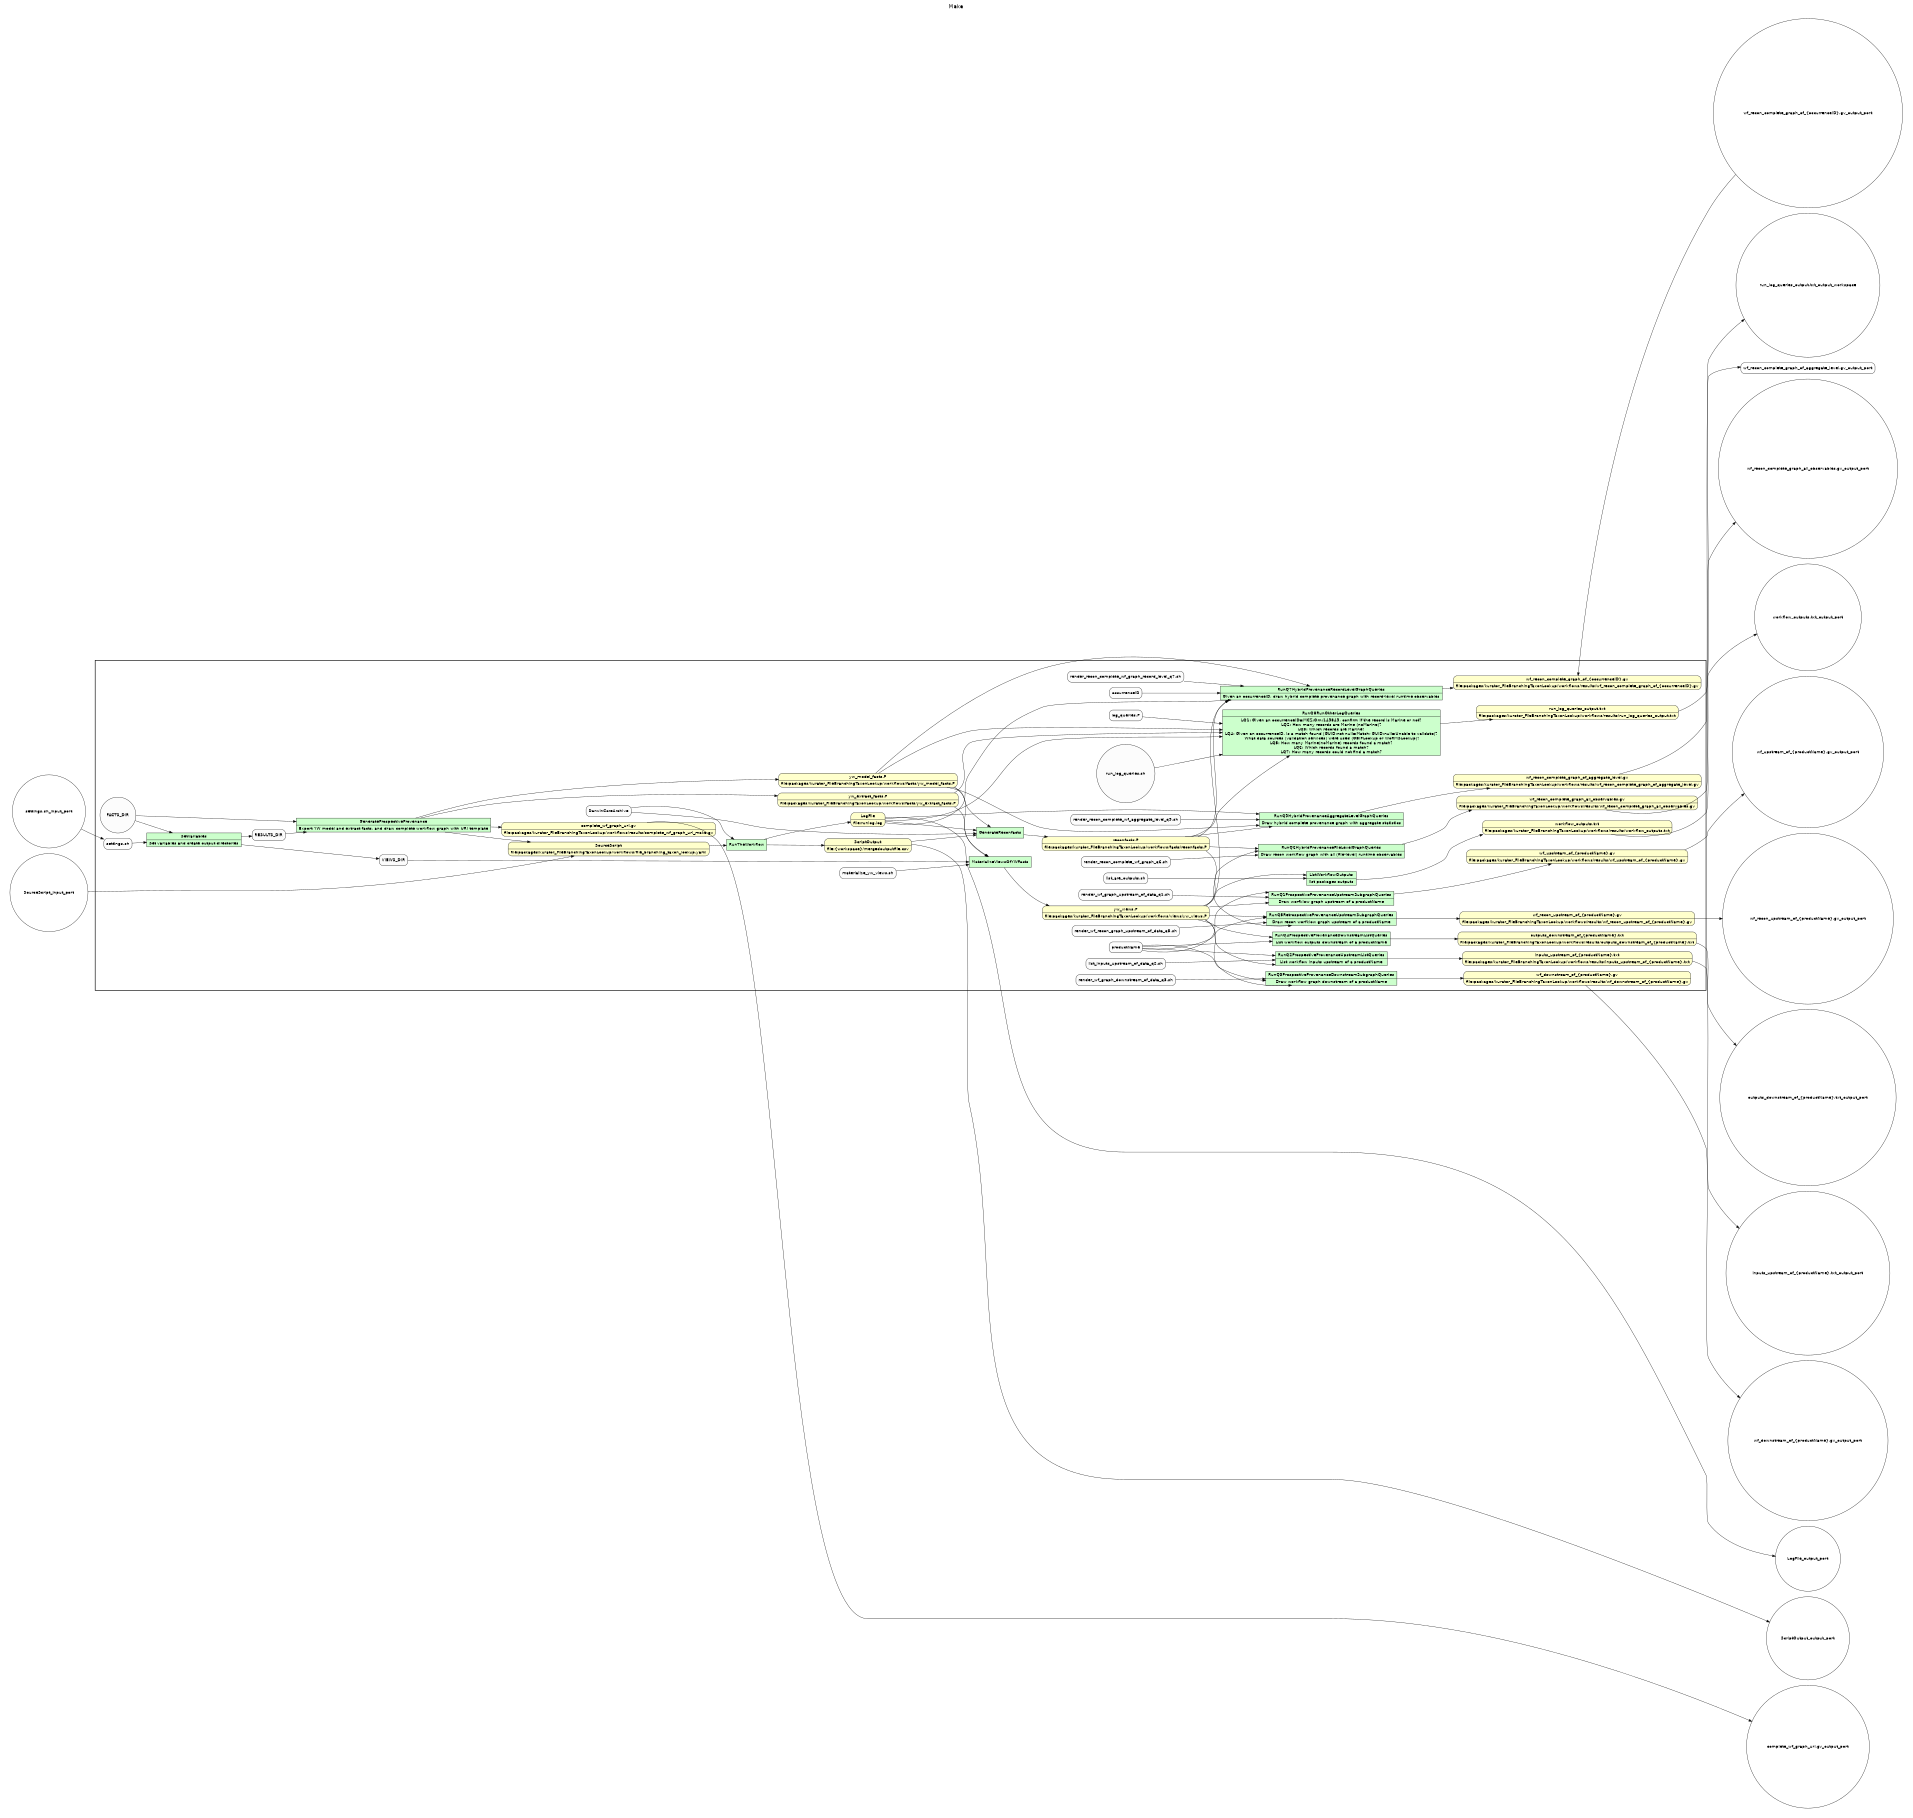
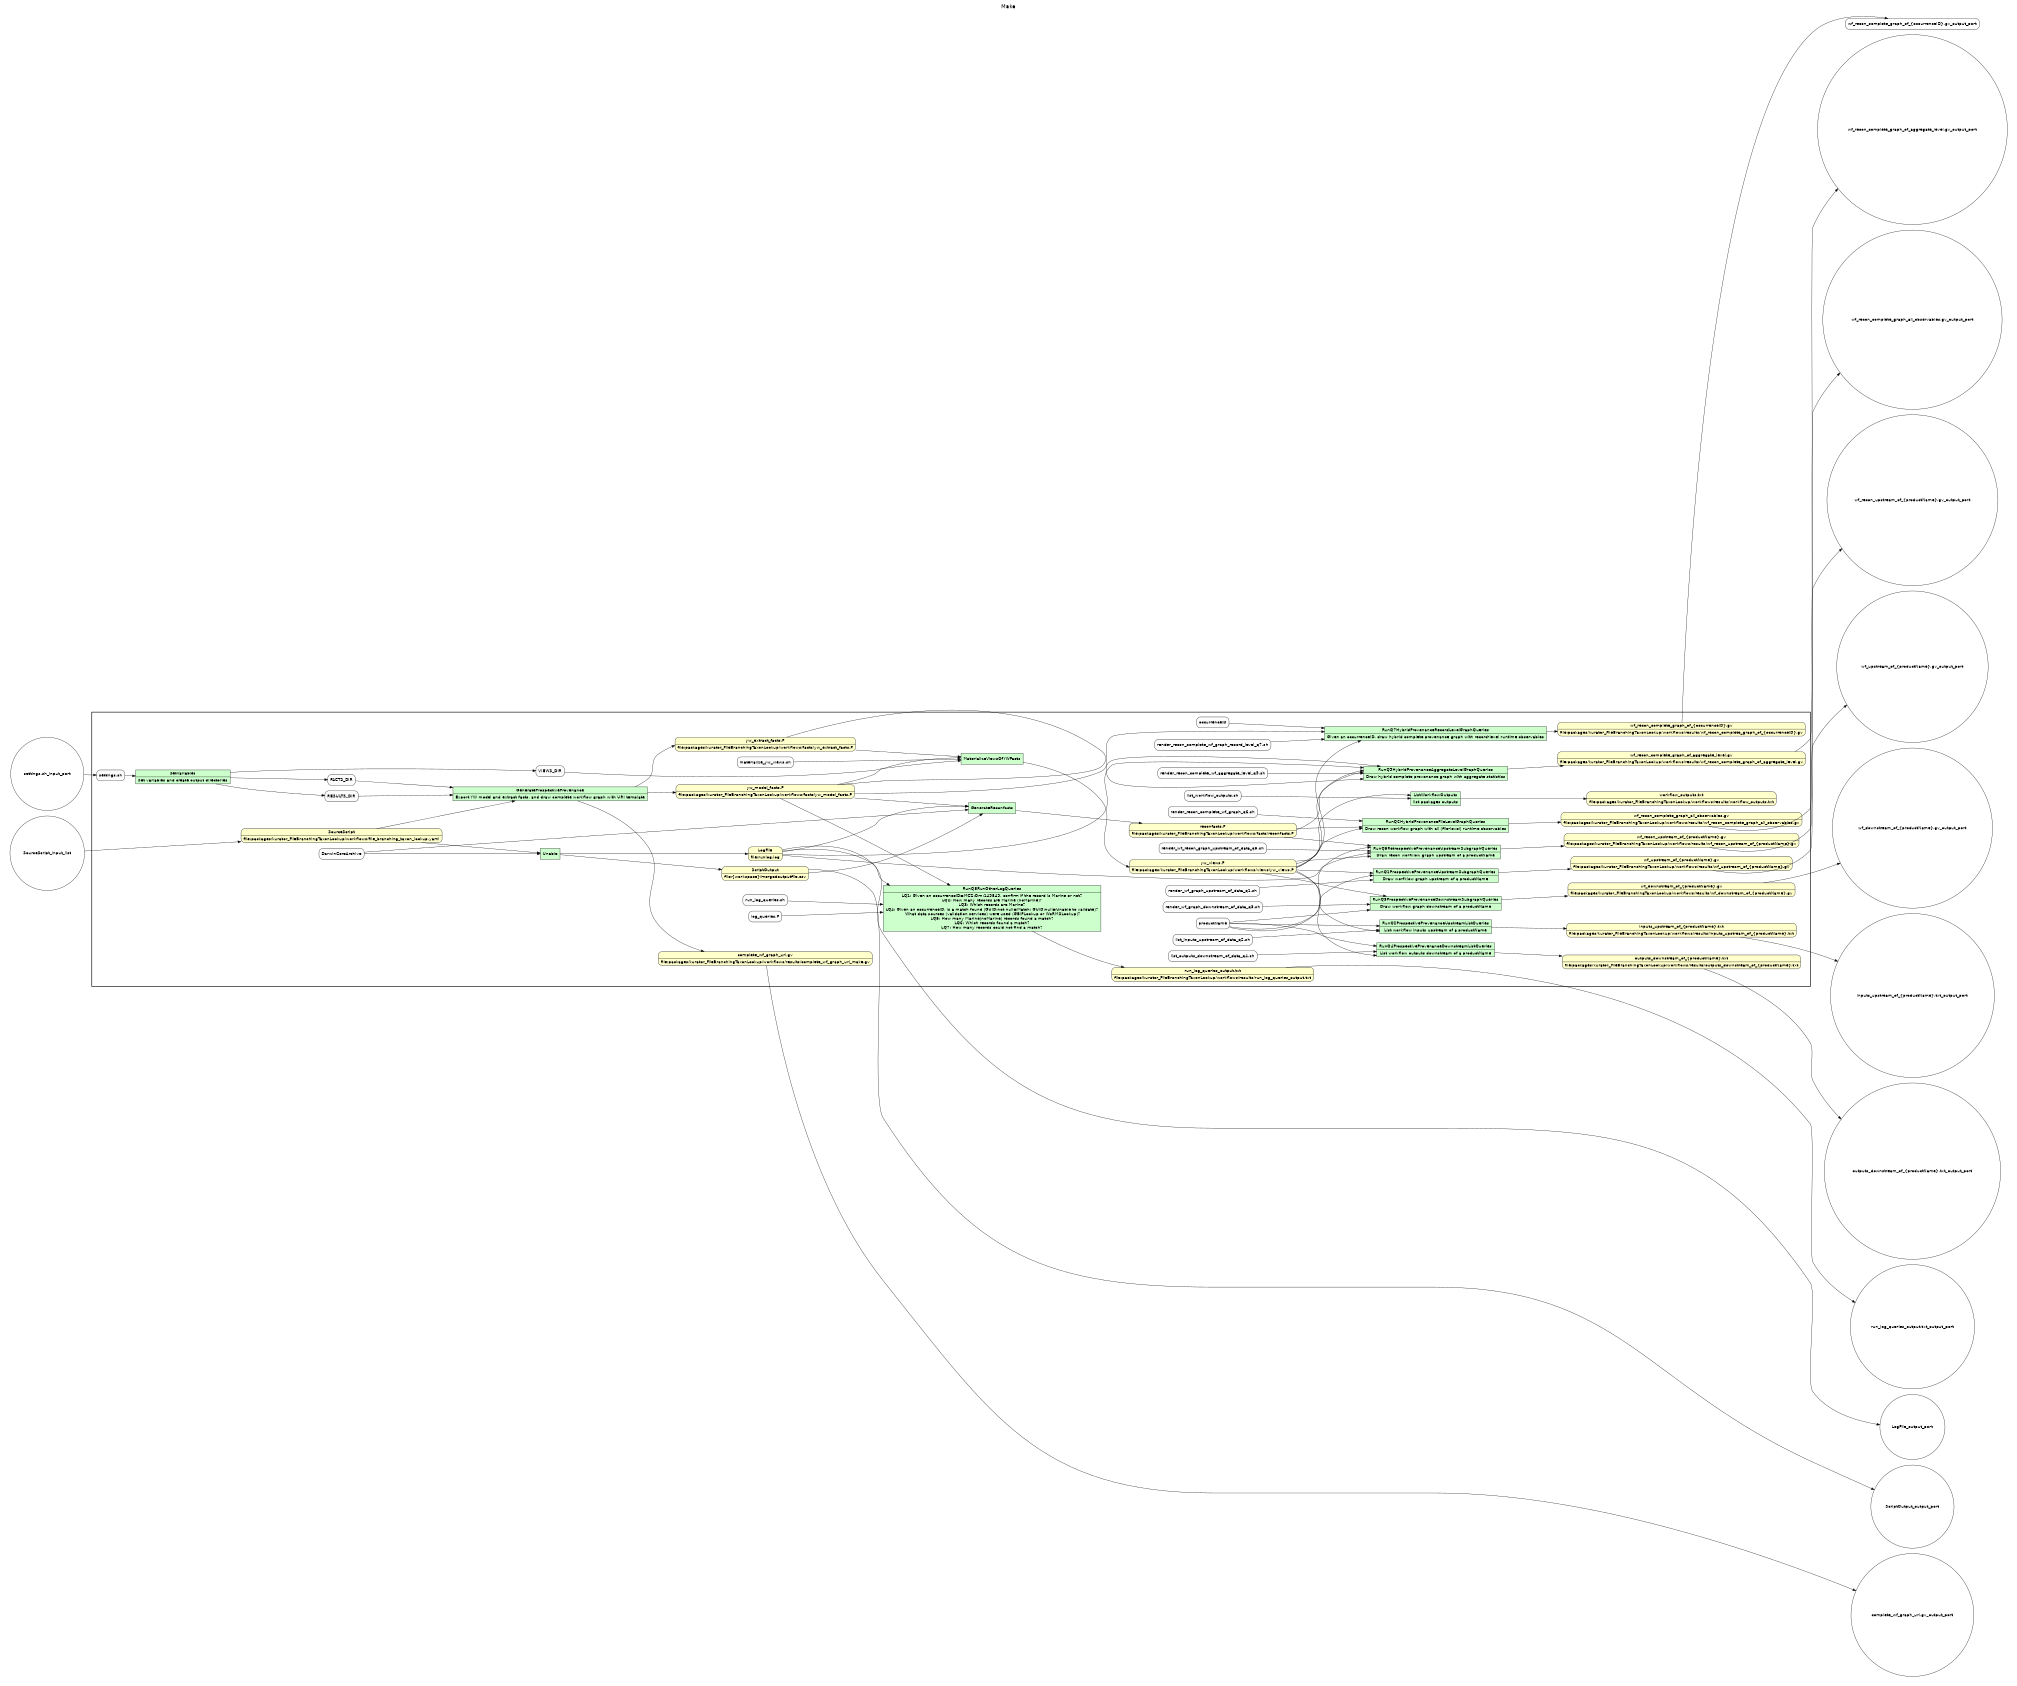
node "wf_recon_complete_graph_of_{occurrenceID}.gv_output_port": shape circle -> box
node "run_log_queries_output.txt_output_workspace": label "run_log_queries_output.txt_output_workspace" -> "run_log_queries_output.txt_output_port"
node "wf_recon_complete_graph_of_aggregate_level.gv_output_port": shape box -> circle
edge "wf_recon_complete_graph_of_{occurrenceID}.gv_output_port" -> "wf_recon_complete_graph_of_{occurrenceID}.gv": reversed
node "workflow_outputs.txt_output_port": removed
edge "LogFile" -> "RunQ7HybridProvenanceRecordLevelGraphQueries": now "LogFile" -> "RunQ5RetrospectiveProvenanceUpstreamSubgraphQueries"
edge "yw_extract_facts.P" -> "RunQ8RunOtherLogQueries": now "yw_extract_facts.P" -> "RunQ9HybridProvenanceAggregateLevelGraphQueries"
edge "reconfacts.P" -> "RunQ7HybridProvenanceRecordLevelGraphQueries": removed
node "run_log_queries.sh": shape circle -> box
edge "reconfacts.P" -> "RunQ8RunOtherLogQueries": removed
edge "yw_views.P" -> "RunQ9HybridProvenanceAggregateLevelGraphQueries": added
node "FACTS_DIR": shape circle -> box
edge "FACTS_DIR" -> "SetVariables": reversed
edge "GenerateProspectiveProvenance" -> "SourceScript": reversed
node "RunTheWorkflow": label "RunTheWorkflow" -> "Unable"
node "list_are_outputs.sh": label "list_are_outputs.sh" -> "list_workflow_outputs.sh"
node "SourceScript_input_port": label "SourceScript_input_port" -> "SourceScript_input_list"
node "list_outputs_downstream_of_data_q4.sh": added
